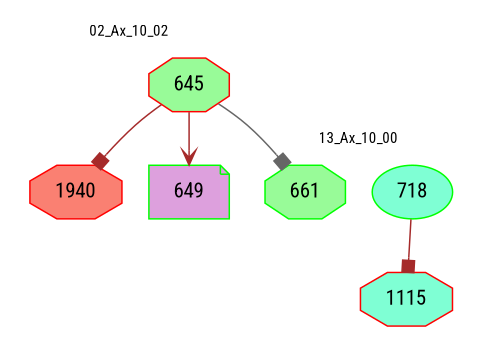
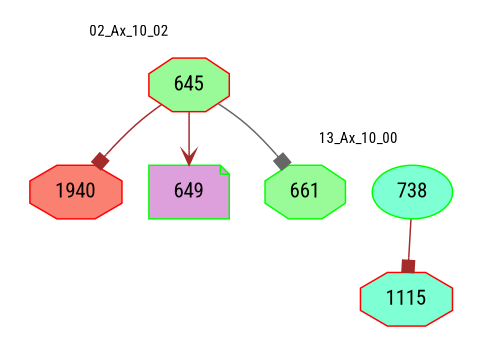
node "718": label "718" -> "738"
